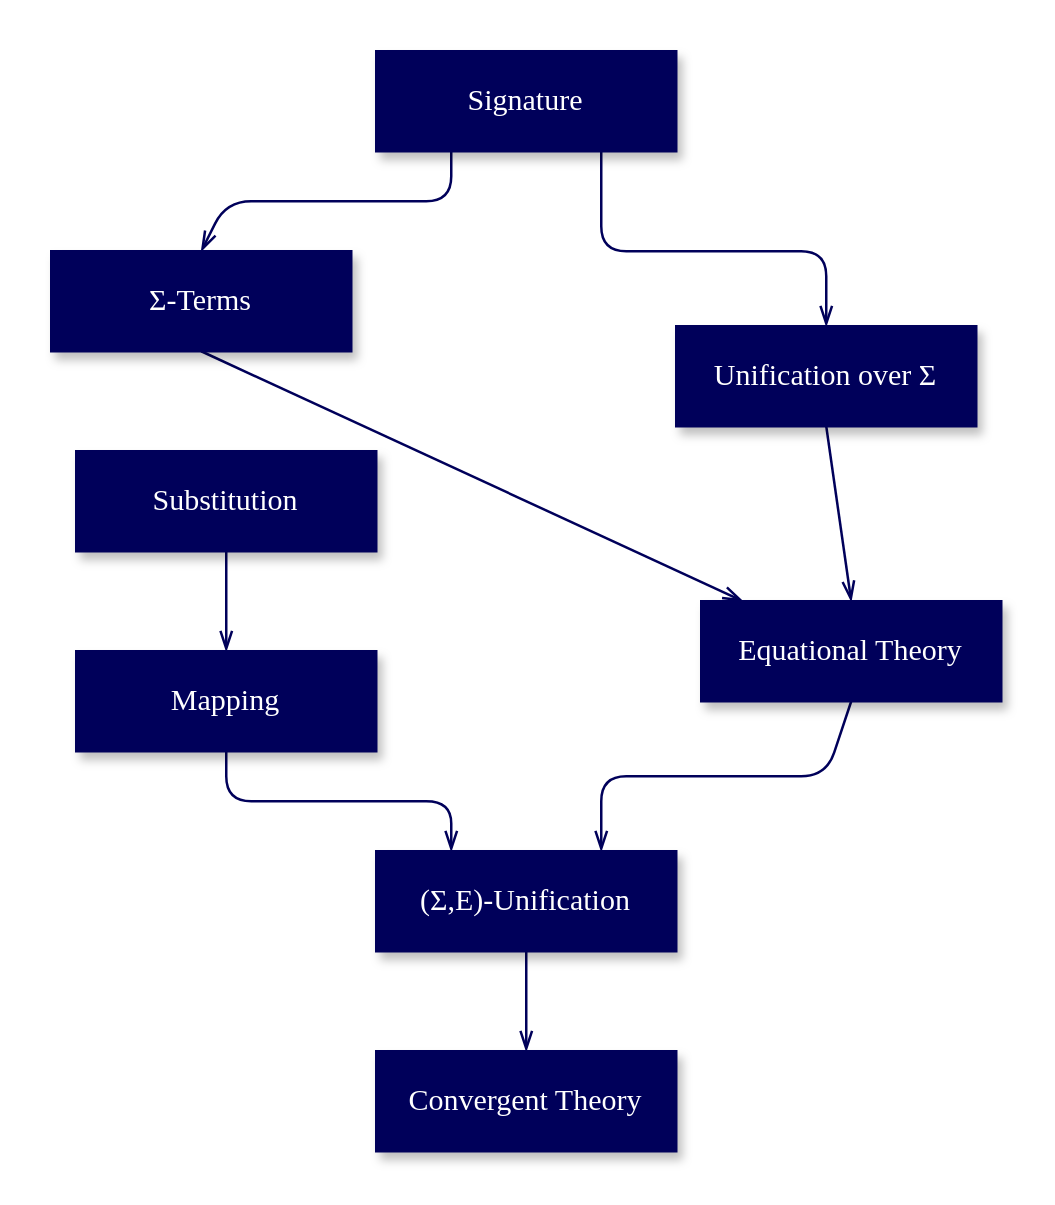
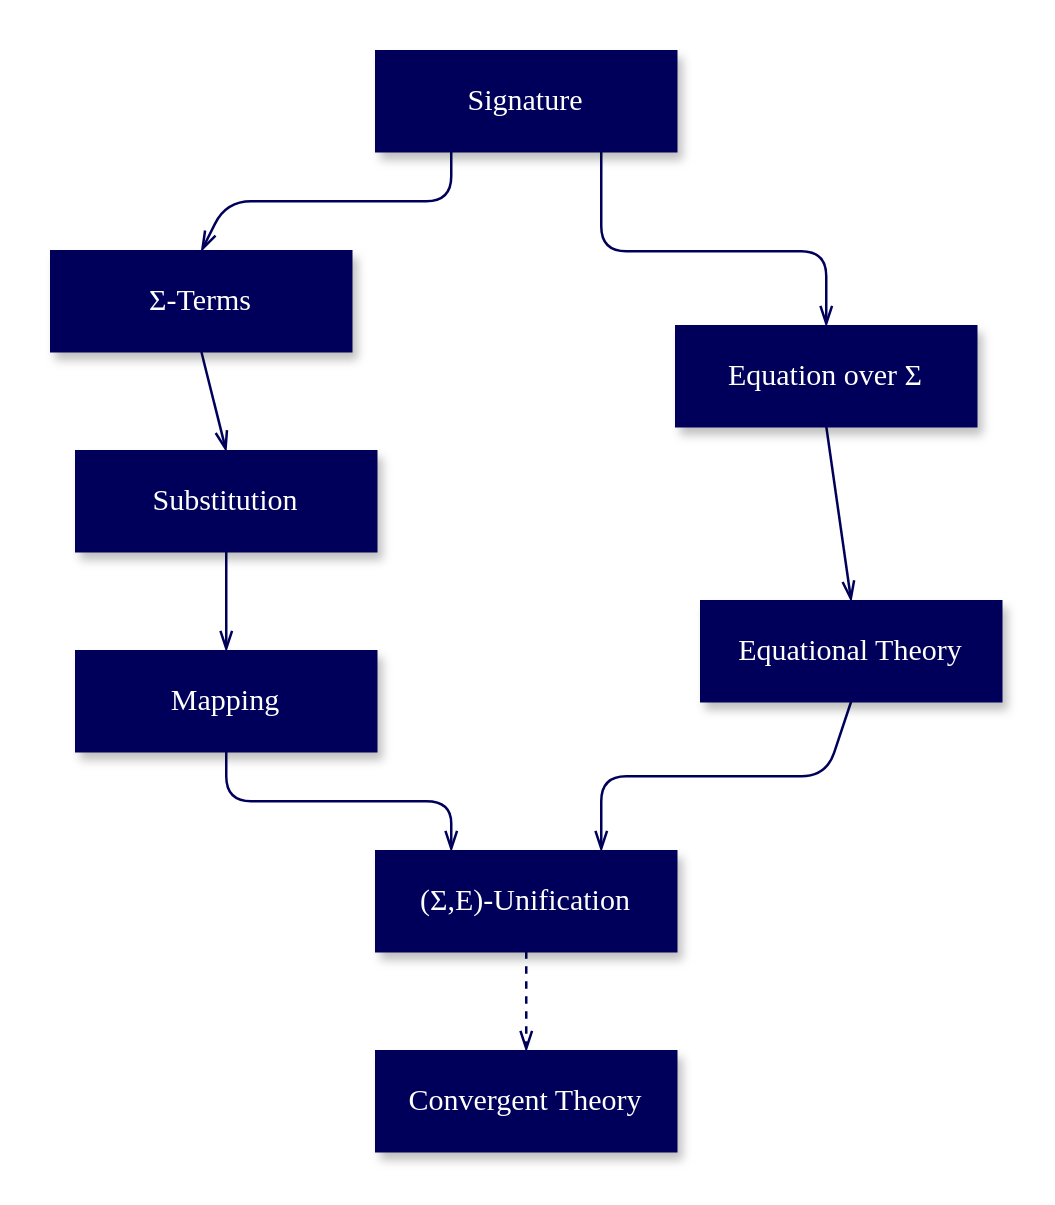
node "Unification over Σ": label "Unification over Σ" -> "Equation over Σ"
edge "Σ-Terms" -> "Equational Theory": now "Σ-Terms" -> "Substitution"
edge "(Σ,E)-Unification" -> "Convergent Theory": style solid -> dashed
